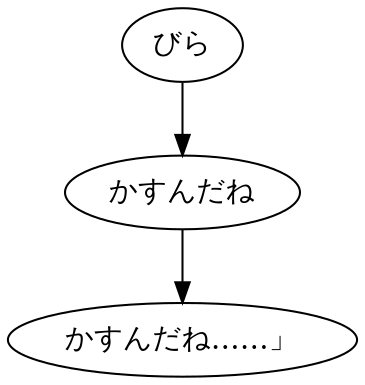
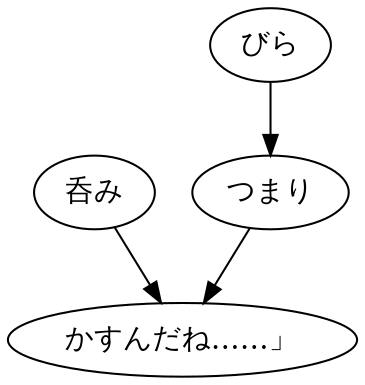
node "呑み": added
node "かすんだね": label "かすんだね" -> "つまり"
